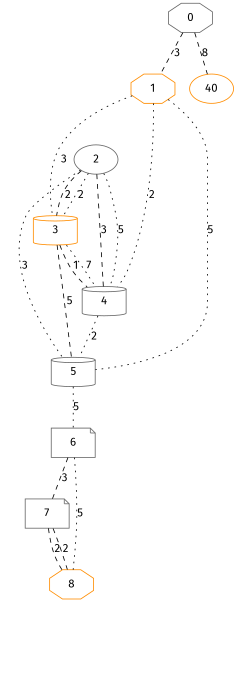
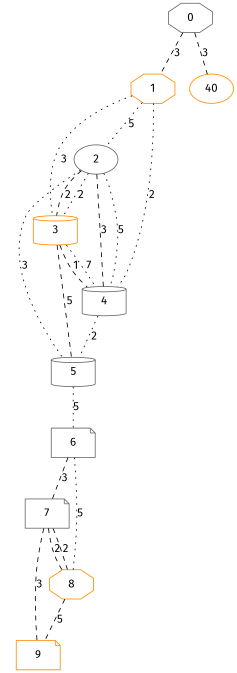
edge "0" -- "40": label "8" -> "3"
edge "1" -- "5": now "1" -- "2"
node "9": added
